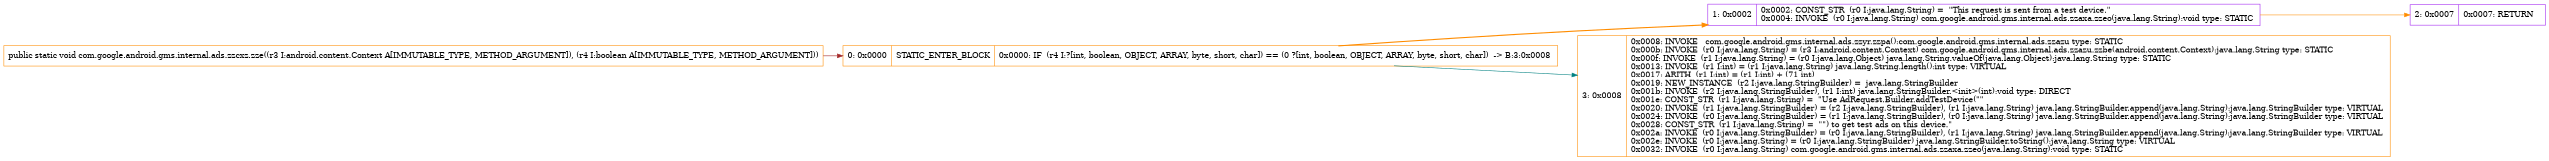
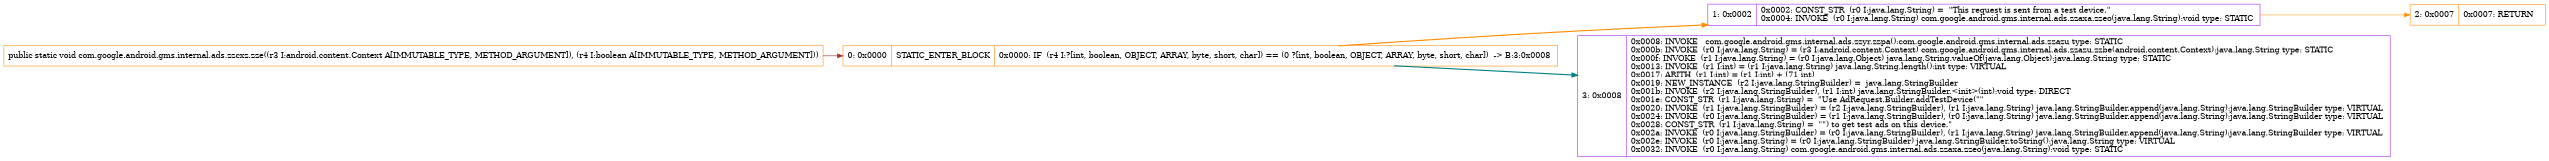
node "2: 0x0007": color purple -> darkorange
edge "0: 0x0000" -> "3: 0x0008": style solid -> bold
node "3: 0x0008": color darkorange -> purple
